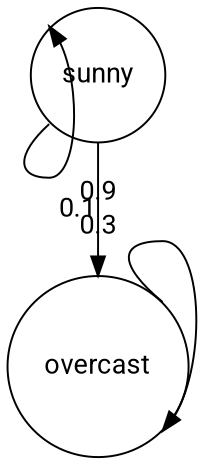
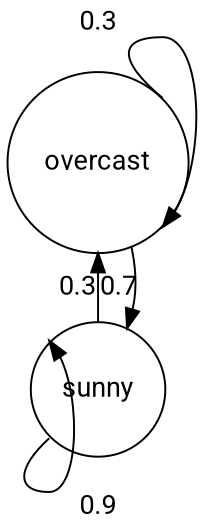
edge "sunny" -> "overcast": label "0.1" -> "0.3"
edge "overcast" -> "sunny": added, label "0.7"
